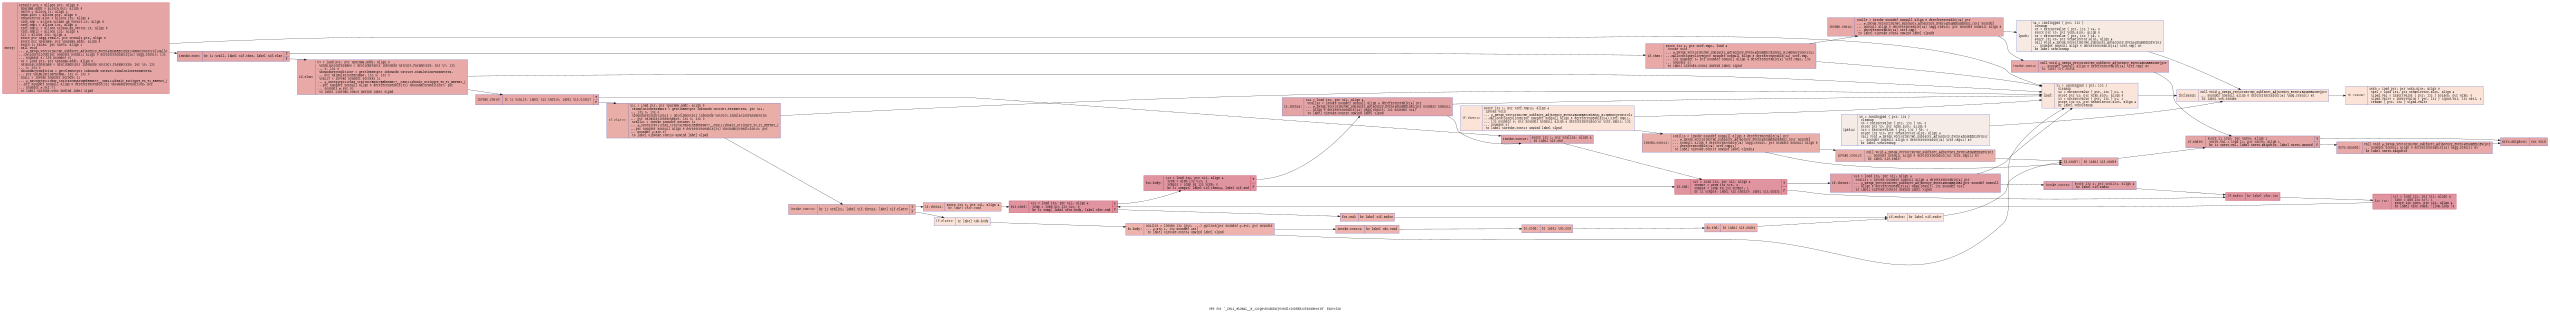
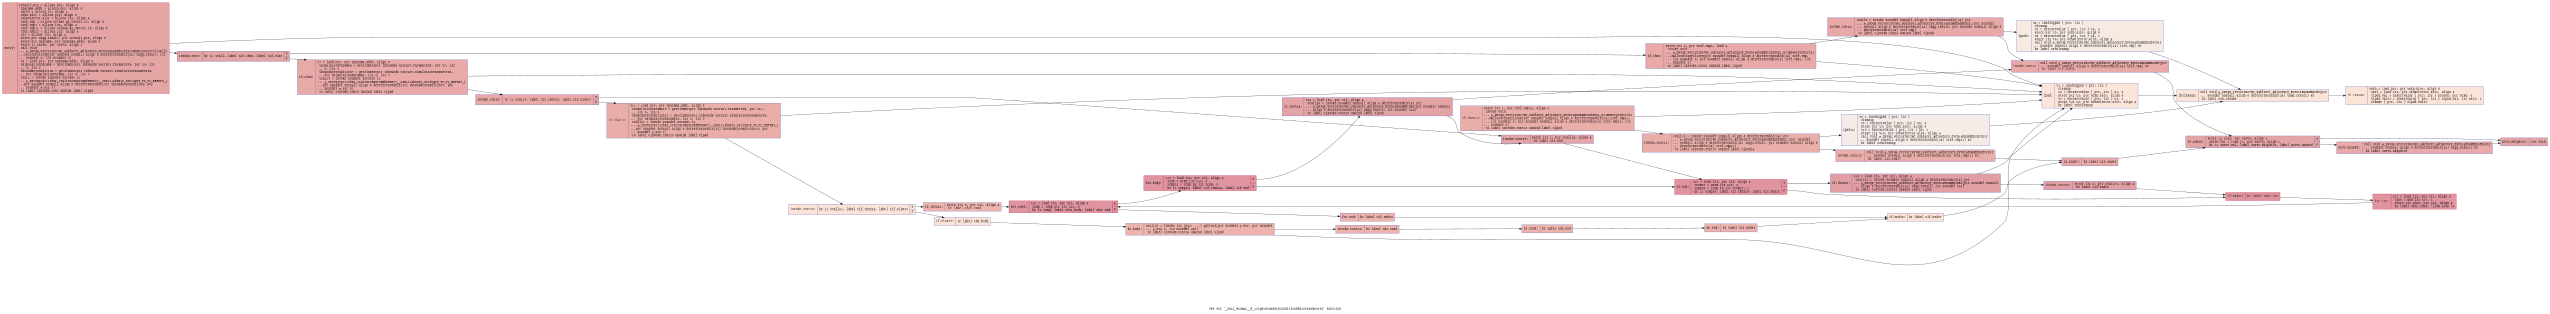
edge "if.then24:" -> "lpad:": now "if.then24:" -> "invoke.cont4:"
node "if.then10:": fillcolor #f6bfa670 -> #d0473d70
edge "invoke.cont13:" -> "if.end37:": now "invoke.cont13:" -> "lpad14:"
node "invoke.cont20:": fillcolor #d0473d70 -> #f6bfa670
